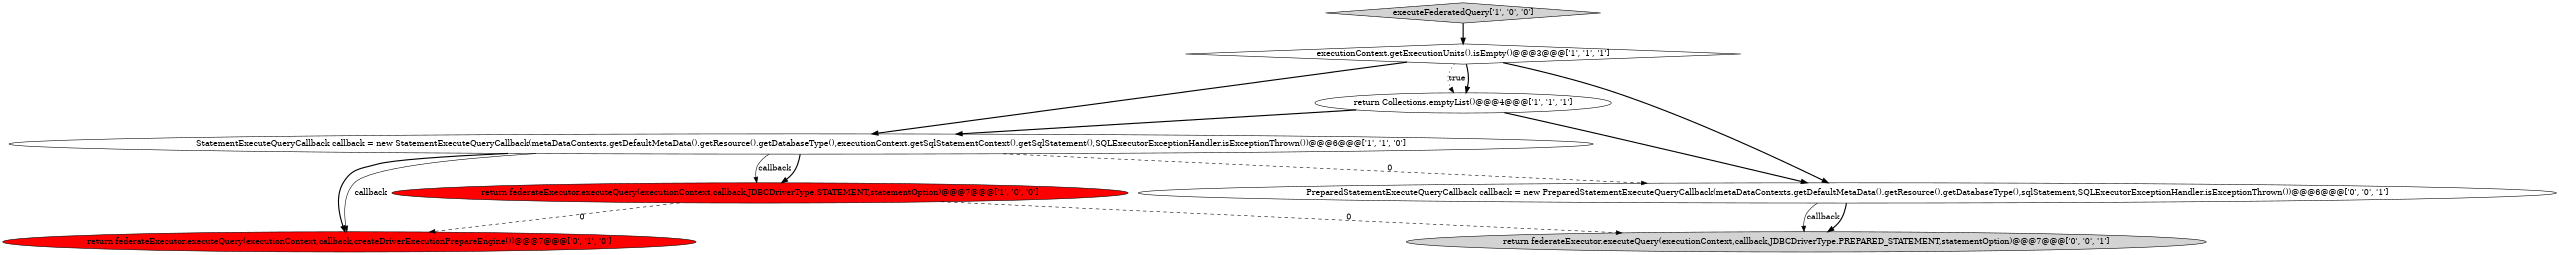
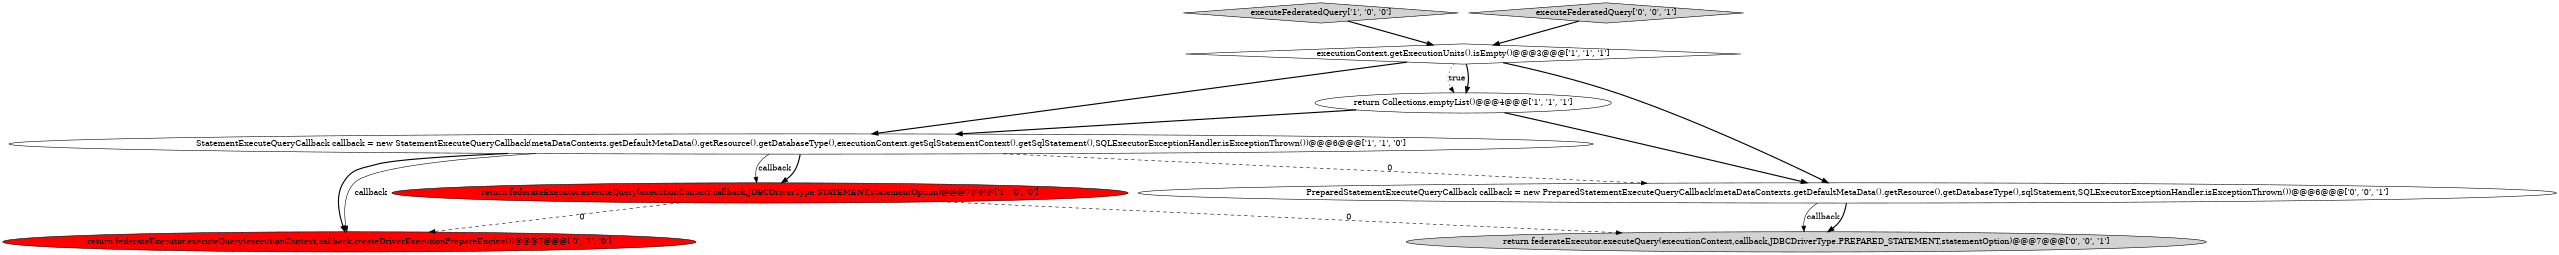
node "executeFederatedQuery['0', '0', '1']": added
